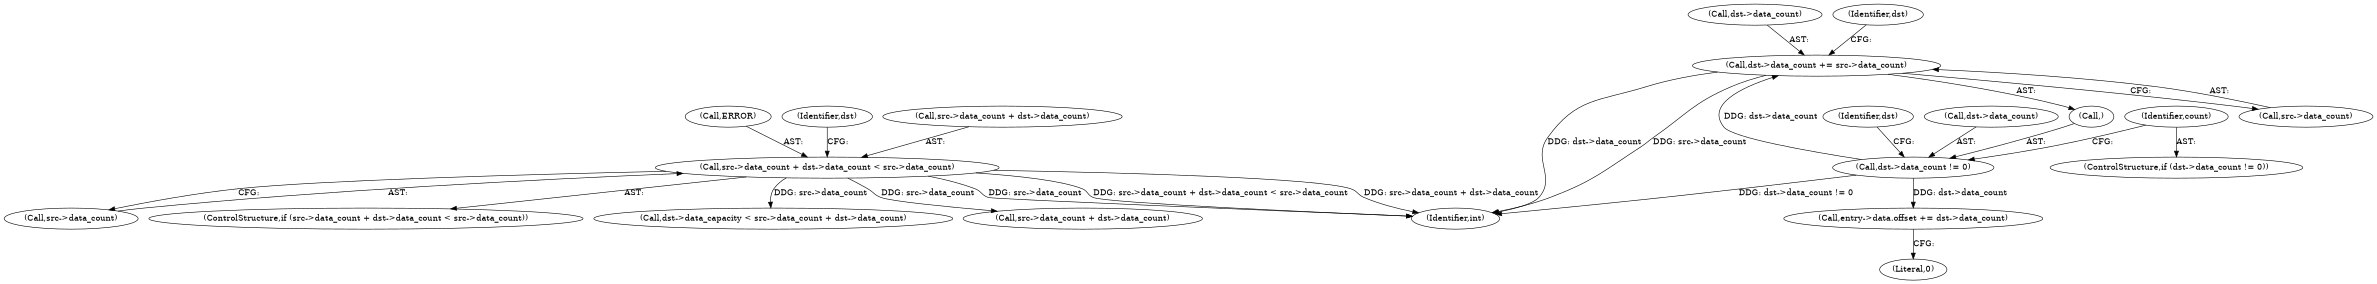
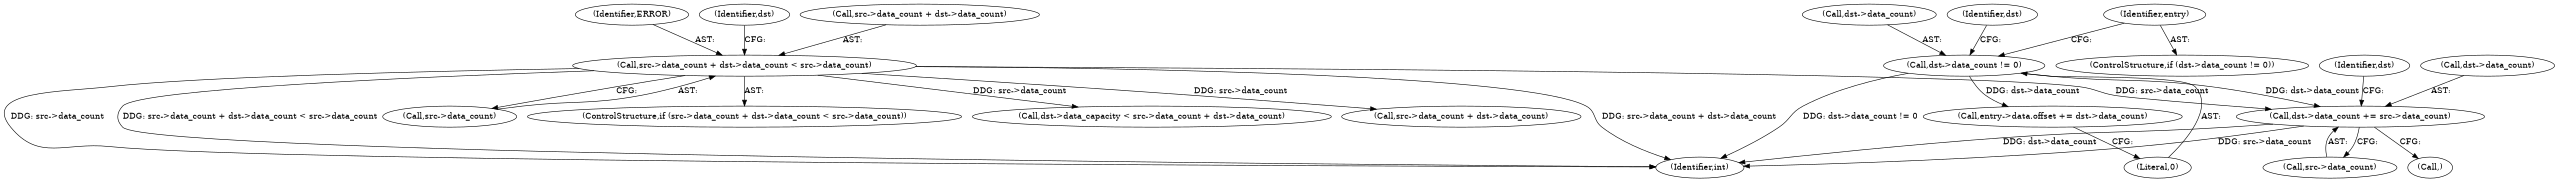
edge "(Call,src->data_count + dst->data_count < src->data_count)" -> "(Call,dst->data_count += src->data_count)": added, label "DDG: src->data_count"
edge "(Call,dst->data_count += src->data_count)" -> "(Call,)": label "AST: " -> "CFG: "
node "(Call,ERROR)": label "(Call,ERROR)" -> "(Identifier,ERROR)"
node "(Identifier,count)": label "(Identifier,count)" -> "(Identifier,entry)"
edge "(Call,)" -> "(Call,dst->data_count != 0)": now "(Literal,0)" -> "(Call,dst->data_count != 0)"
